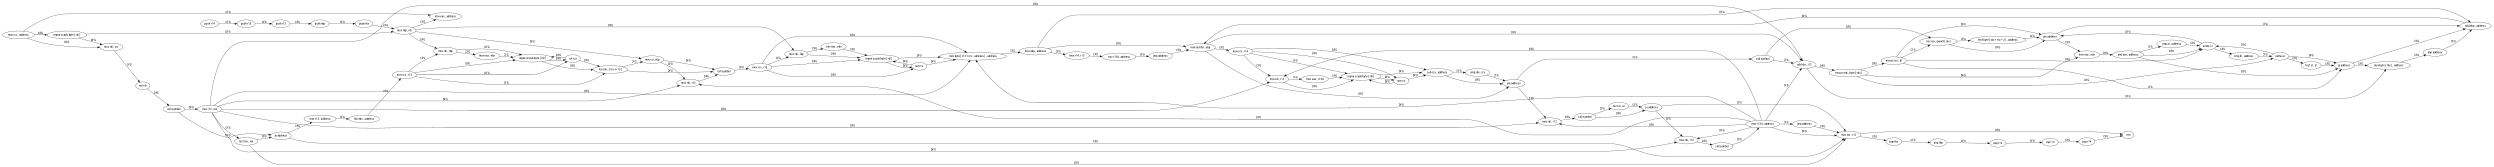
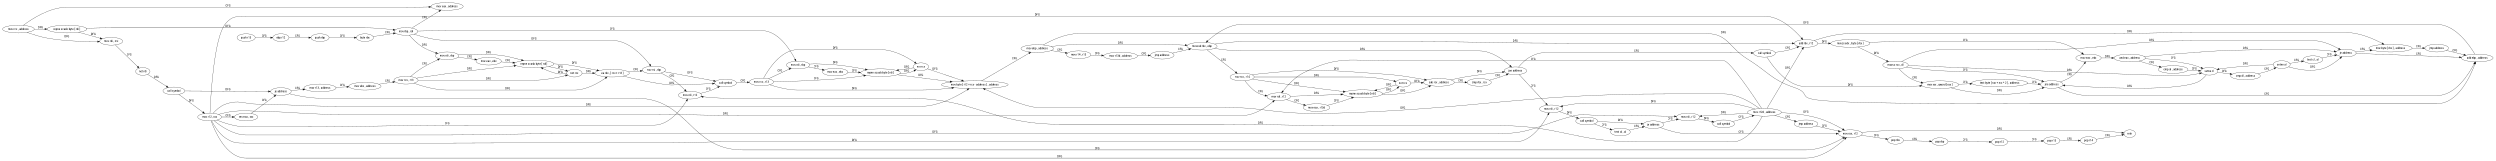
node "push r14": removed
node "push r12": label "push r12" -> "ebp r12"
node "push rbx": label "push rbx" -> "byte rbx"
edge "movzx edx , byte [ rbx ]" -> "setne al": removed, label "DFG"
node "rbx ebx , address": label "rbx ebx , address" -> "mov ebx , address"
edge "test rax , rax" -> "mov rax , r12": now "mov r12 , rax" -> "mov rax , r12"
